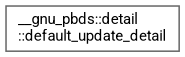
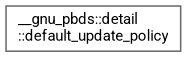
node "__gnu_pbds::detail ::default_update_detail": label "__gnu_pbds::detail ::default_update_detail" -> "__gnu_pbds::detail ::default_update_policy"
